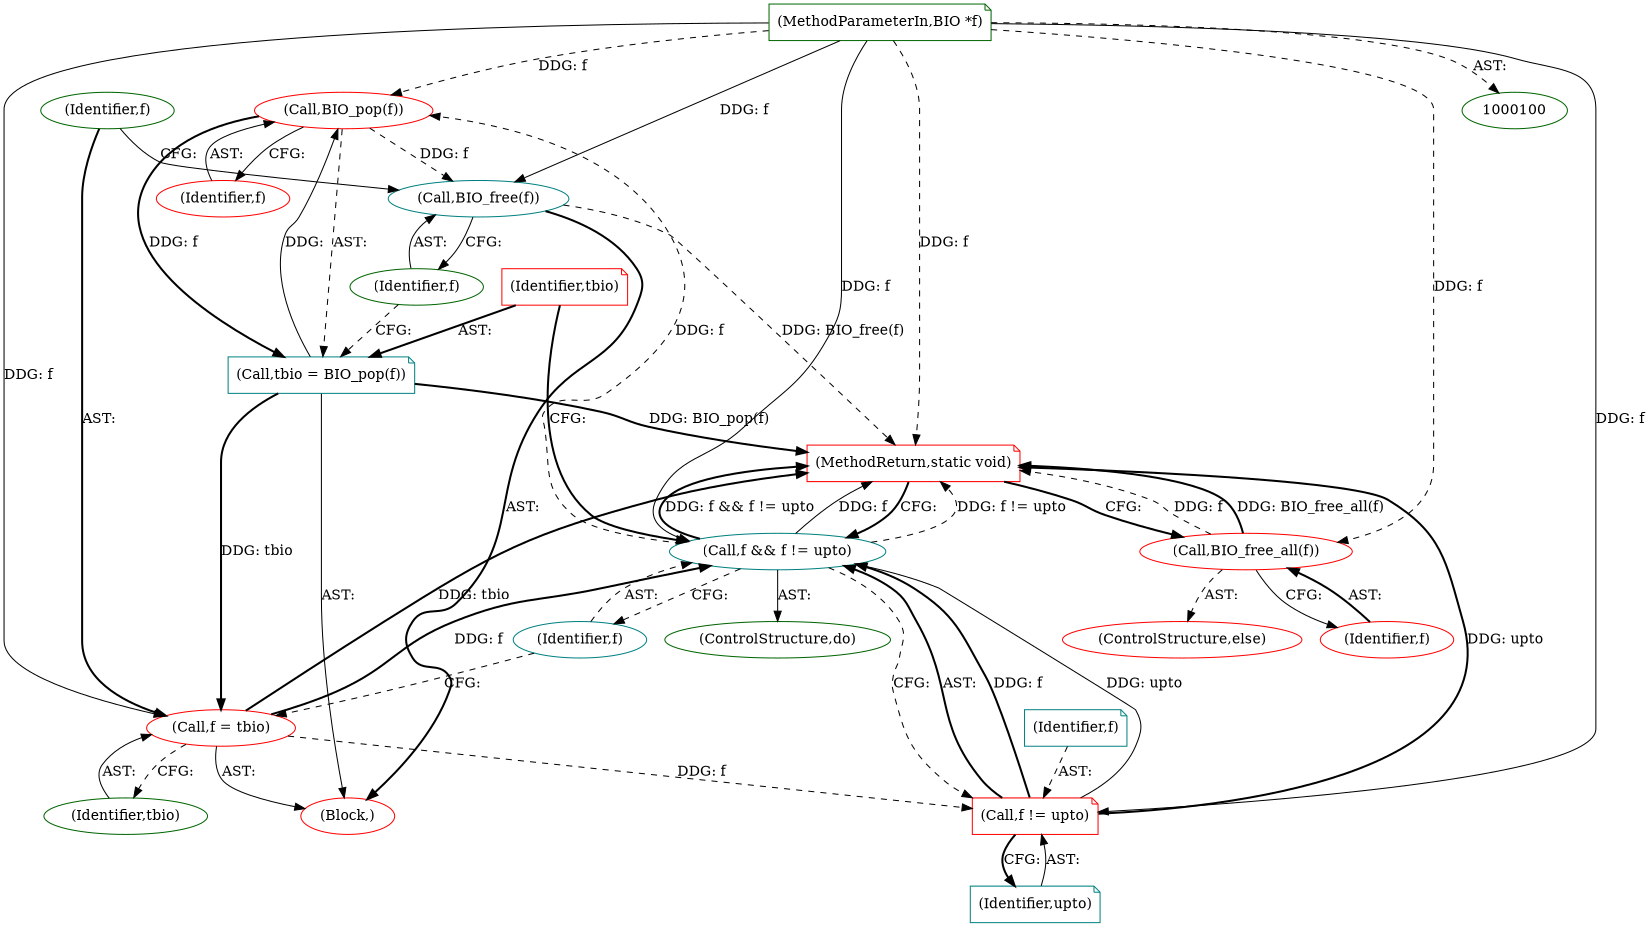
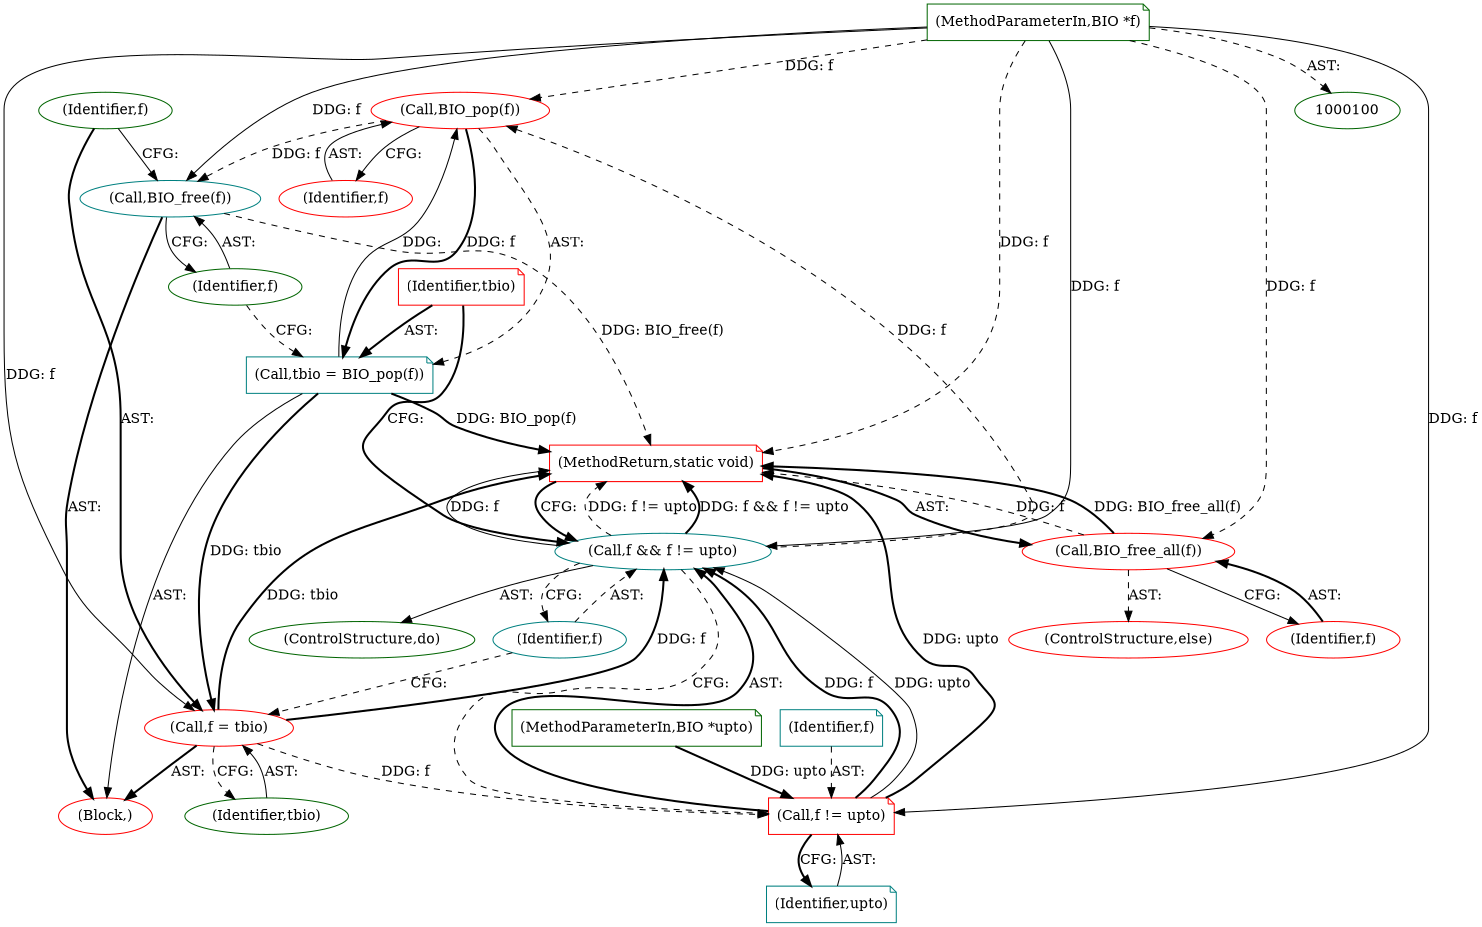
edge "(MethodReturn,static void)" -> "(Call,BIO_free_all(f))": label "CFG: " -> "AST: "
node "(MethodParameterIn,BIO *upto)": added
edge "(Call,f = tbio)" -> "(Block,)": style solid -> bold
